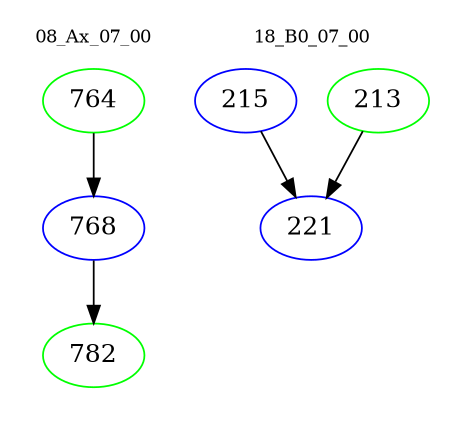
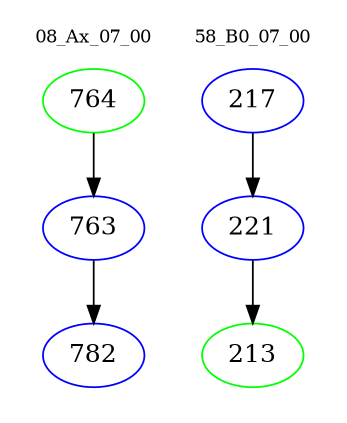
cluster "18_B0_07_00": label "18_B0_07_00" -> "58_B0_07_00"
node "215": label "215" -> "217"
edge "213" -> "221": reversed
node "768": label "768" -> "763"
node "782": color green -> blue
